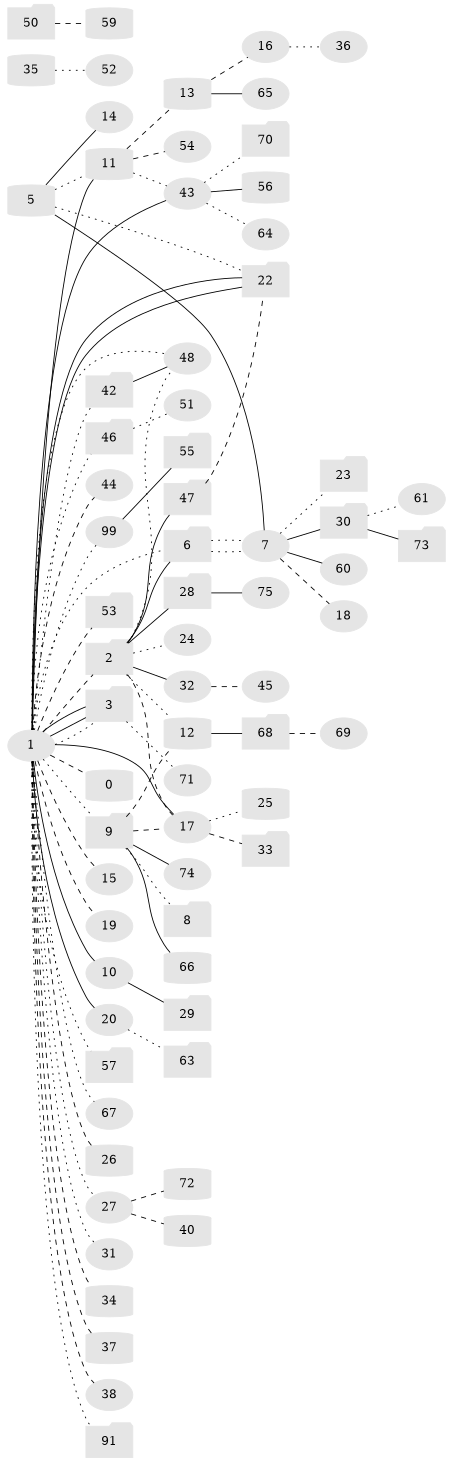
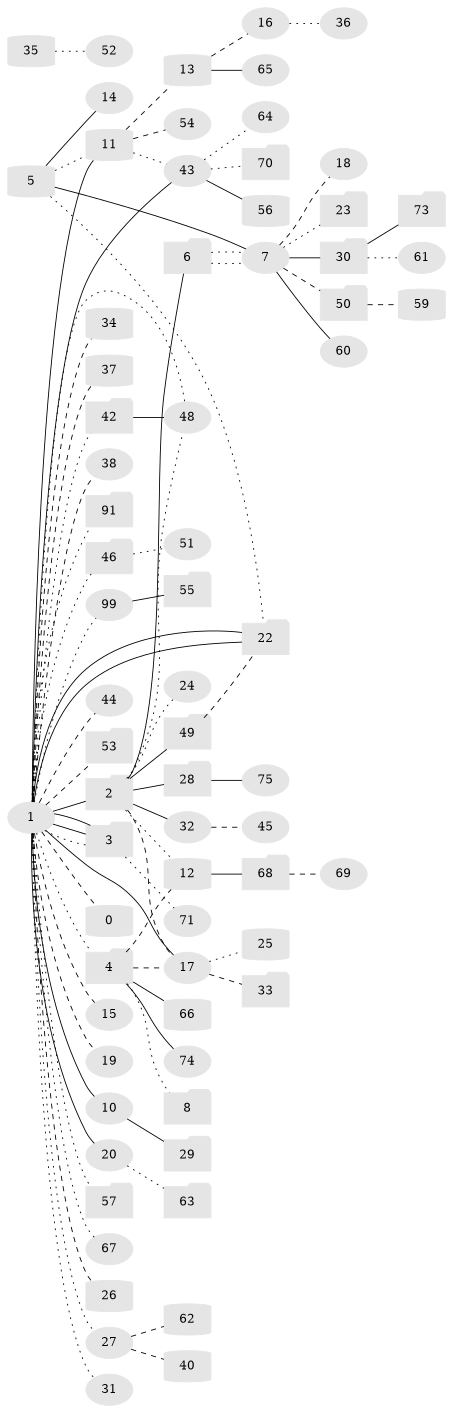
edge "7" -- "50": added
node "47": label "47" -> "49"
edge "6" -- "1": removed
edge "2" -- "1": style dashed -> solid
node "9": label "9" -> "4"
node "72": label "72" -> "62"
